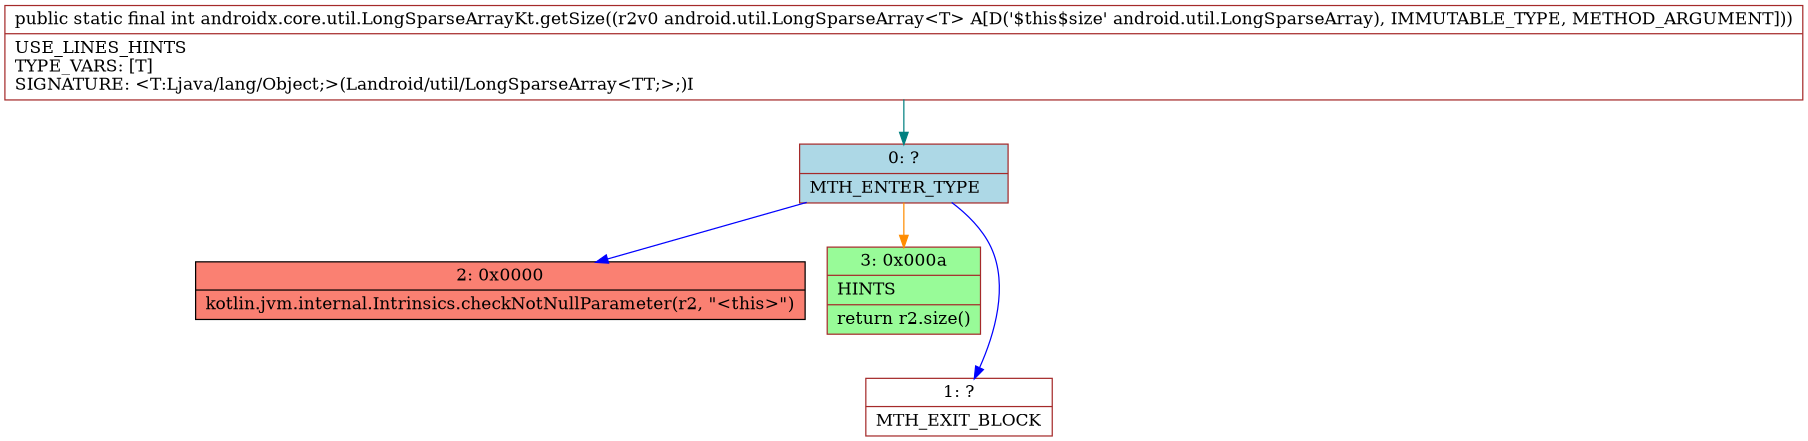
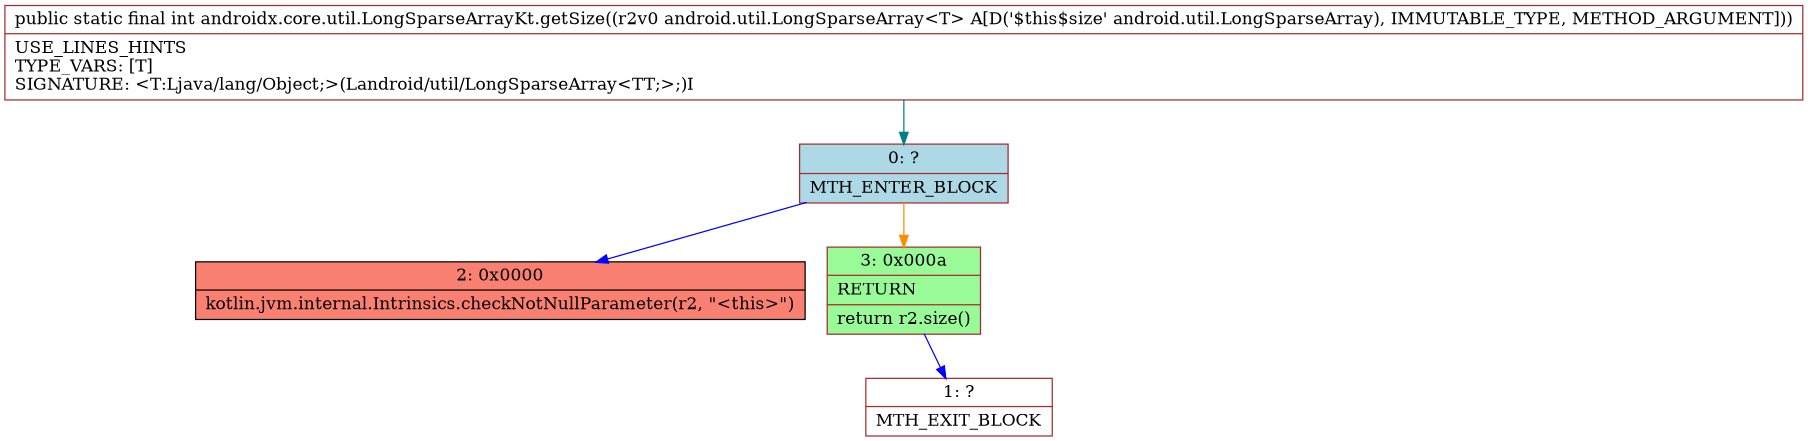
node "0: ?": text "MTH_ENTER_TYPE" -> "MTH_ENTER_BLOCK"
edge "0: ?" -> "1: ?": now "3: 0x000a" -> "1: ?"
node "3: 0x000a": text "HINTS" -> "RETURN"
